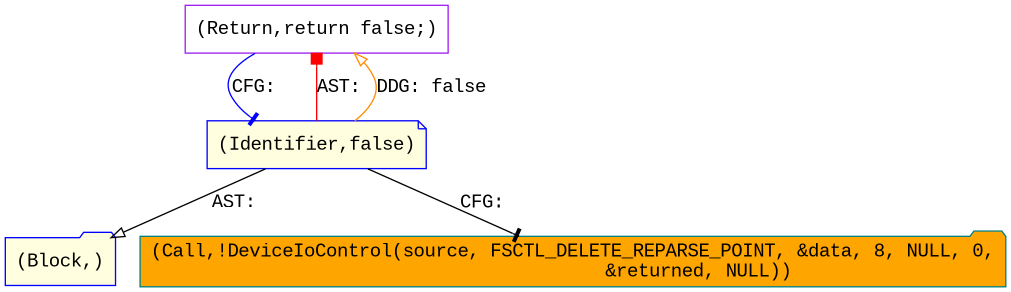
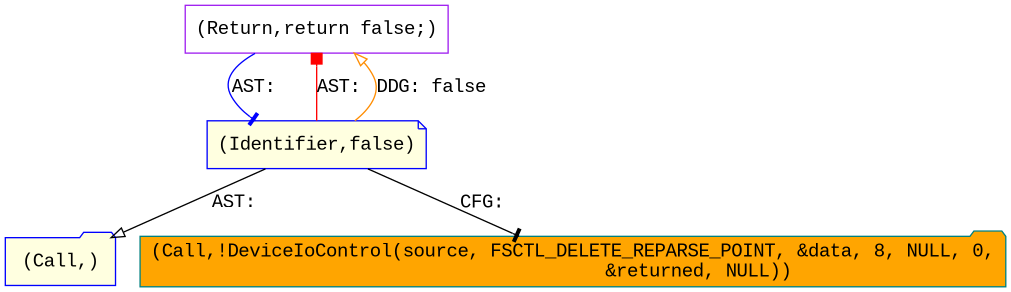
edge "(Return,return false;)" -> "(Identifier,false)": label "CFG: " -> "AST: "
node "(Block,)": label "(Block,)" -> "(Call,)"
